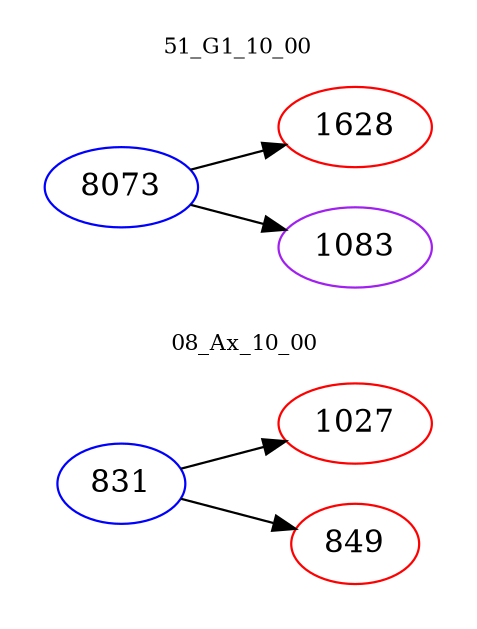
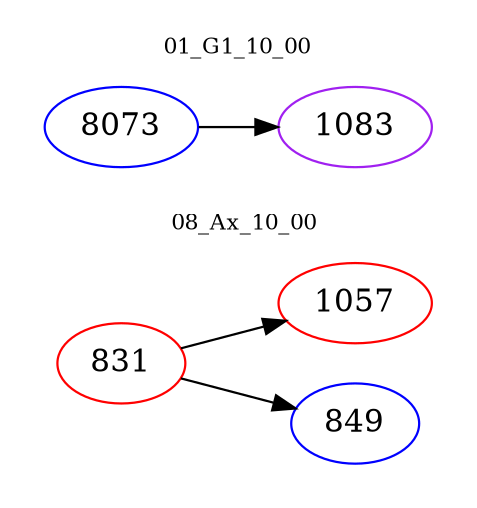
cluster "51_G1_10_00": label "51_G1_10_00" -> "01_G1_10_00"
node "1628": removed
node "1027": label "1027" -> "1057"
node "831": color blue -> red
node "849": color red -> blue
